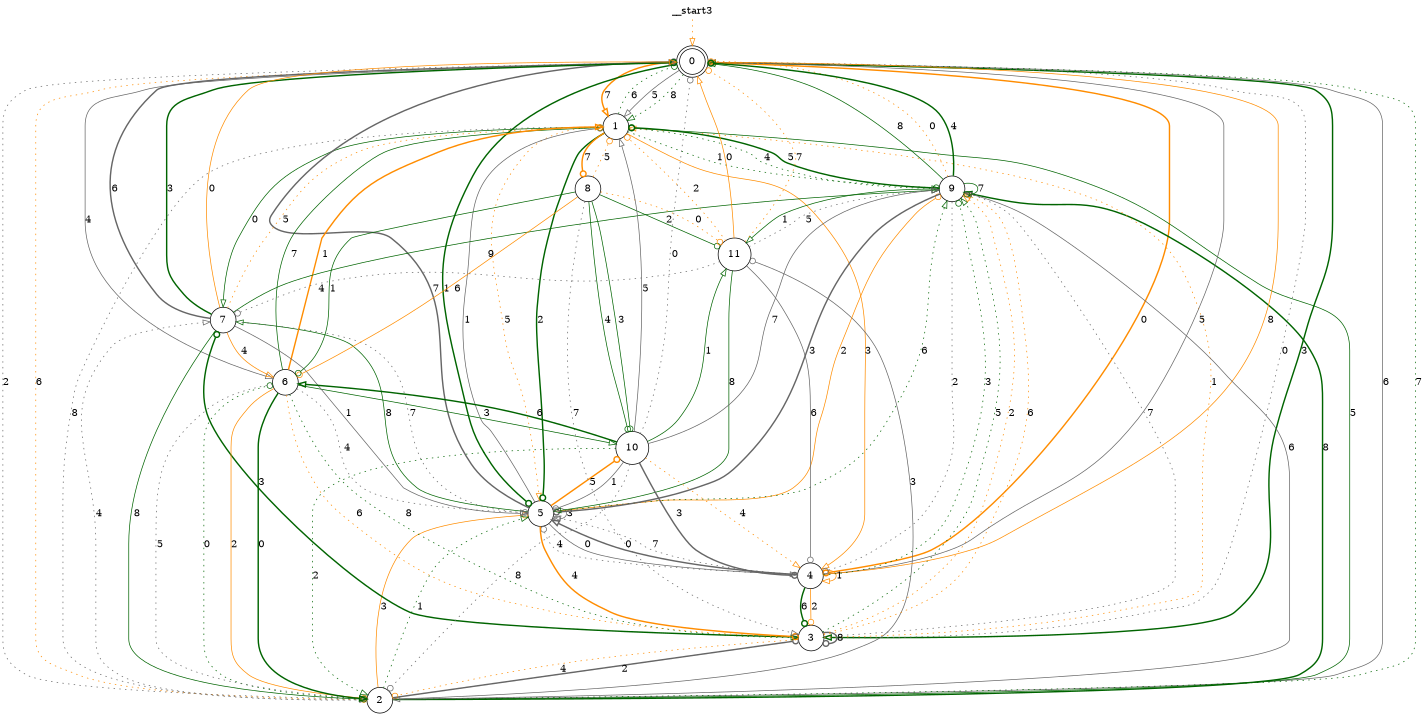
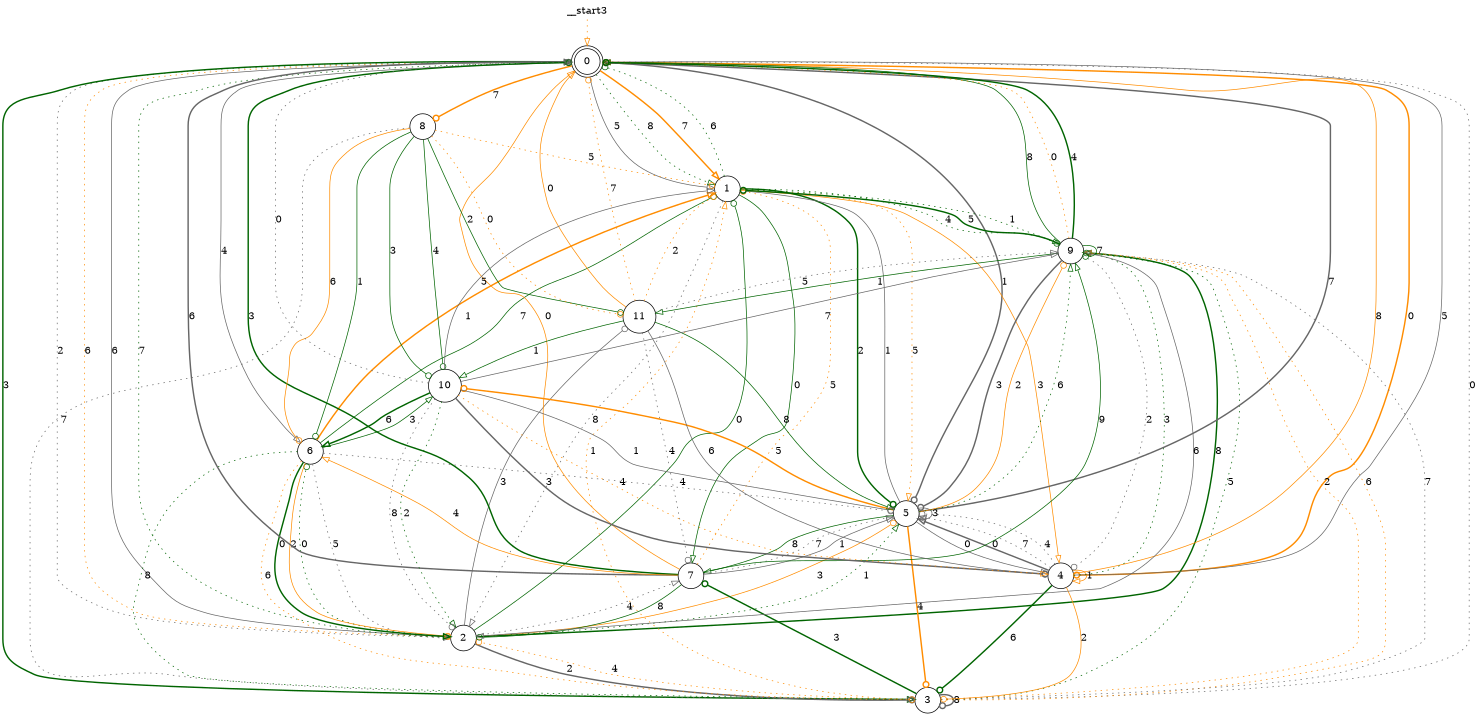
edge "1" -> "8": now "0" -> "8"
edge "0" -> "5": color darkgreen -> gray40
edge "10" -> "11": reversed
edge "2" -> "1": label "5" -> "0"
